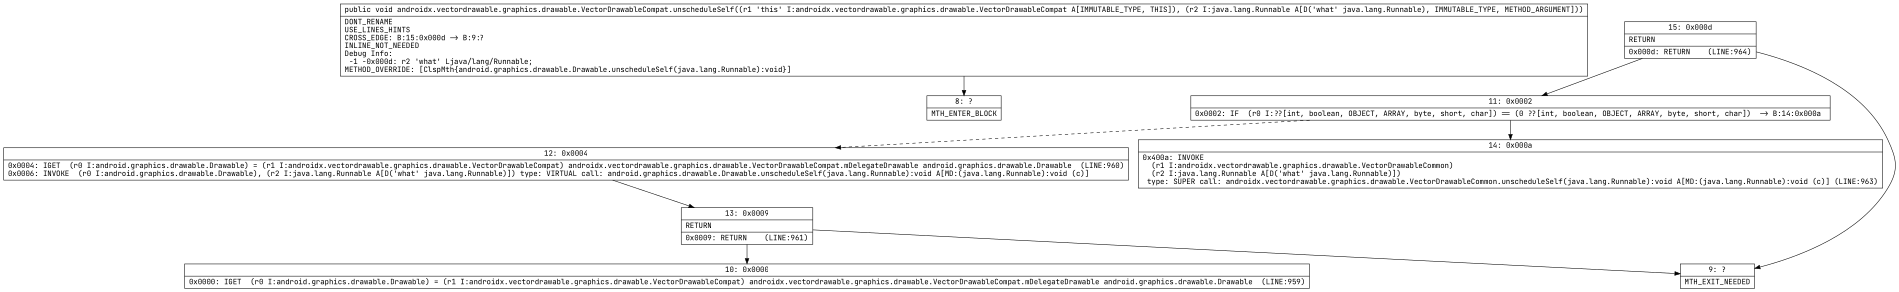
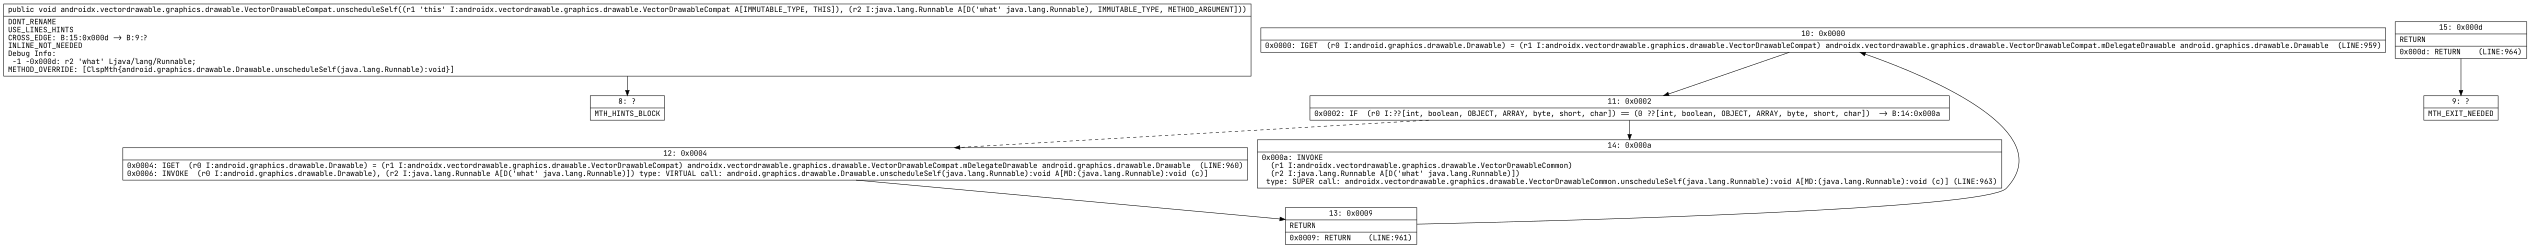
edge "15: 0x000d" -> "11: 0x0002": now "10: 0x0000" -> "11: 0x0002"
node "8: ?": text "MTH_ENTER_BLOCK" -> "MTH_HINTS_BLOCK"
node "14: 0x000a": text "0x400a: INVOKE" -> "0x000a: INVOKE"
edge "13: 0x0009" -> "9: ?": removed
